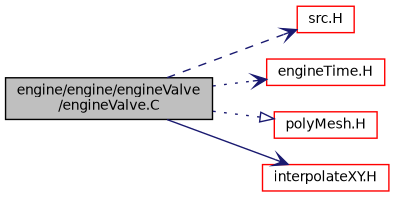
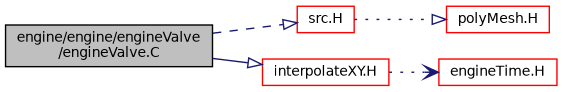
edge "engine/engine/engineValve /engineValve.C" -> "src.H": arrowhead vee -> onormal
edge "engine/engine/engineValve /engineValve.C" -> "engineTime.H": now "interpolateXY.H" -> "engineTime.H"
edge "engine/engine/engineValve /engineValve.C" -> "polyMesh.H": now "src.H" -> "polyMesh.H"
edge "engine/engine/engineValve /engineValve.C" -> "interpolateXY.H": arrowhead vee -> onormal
